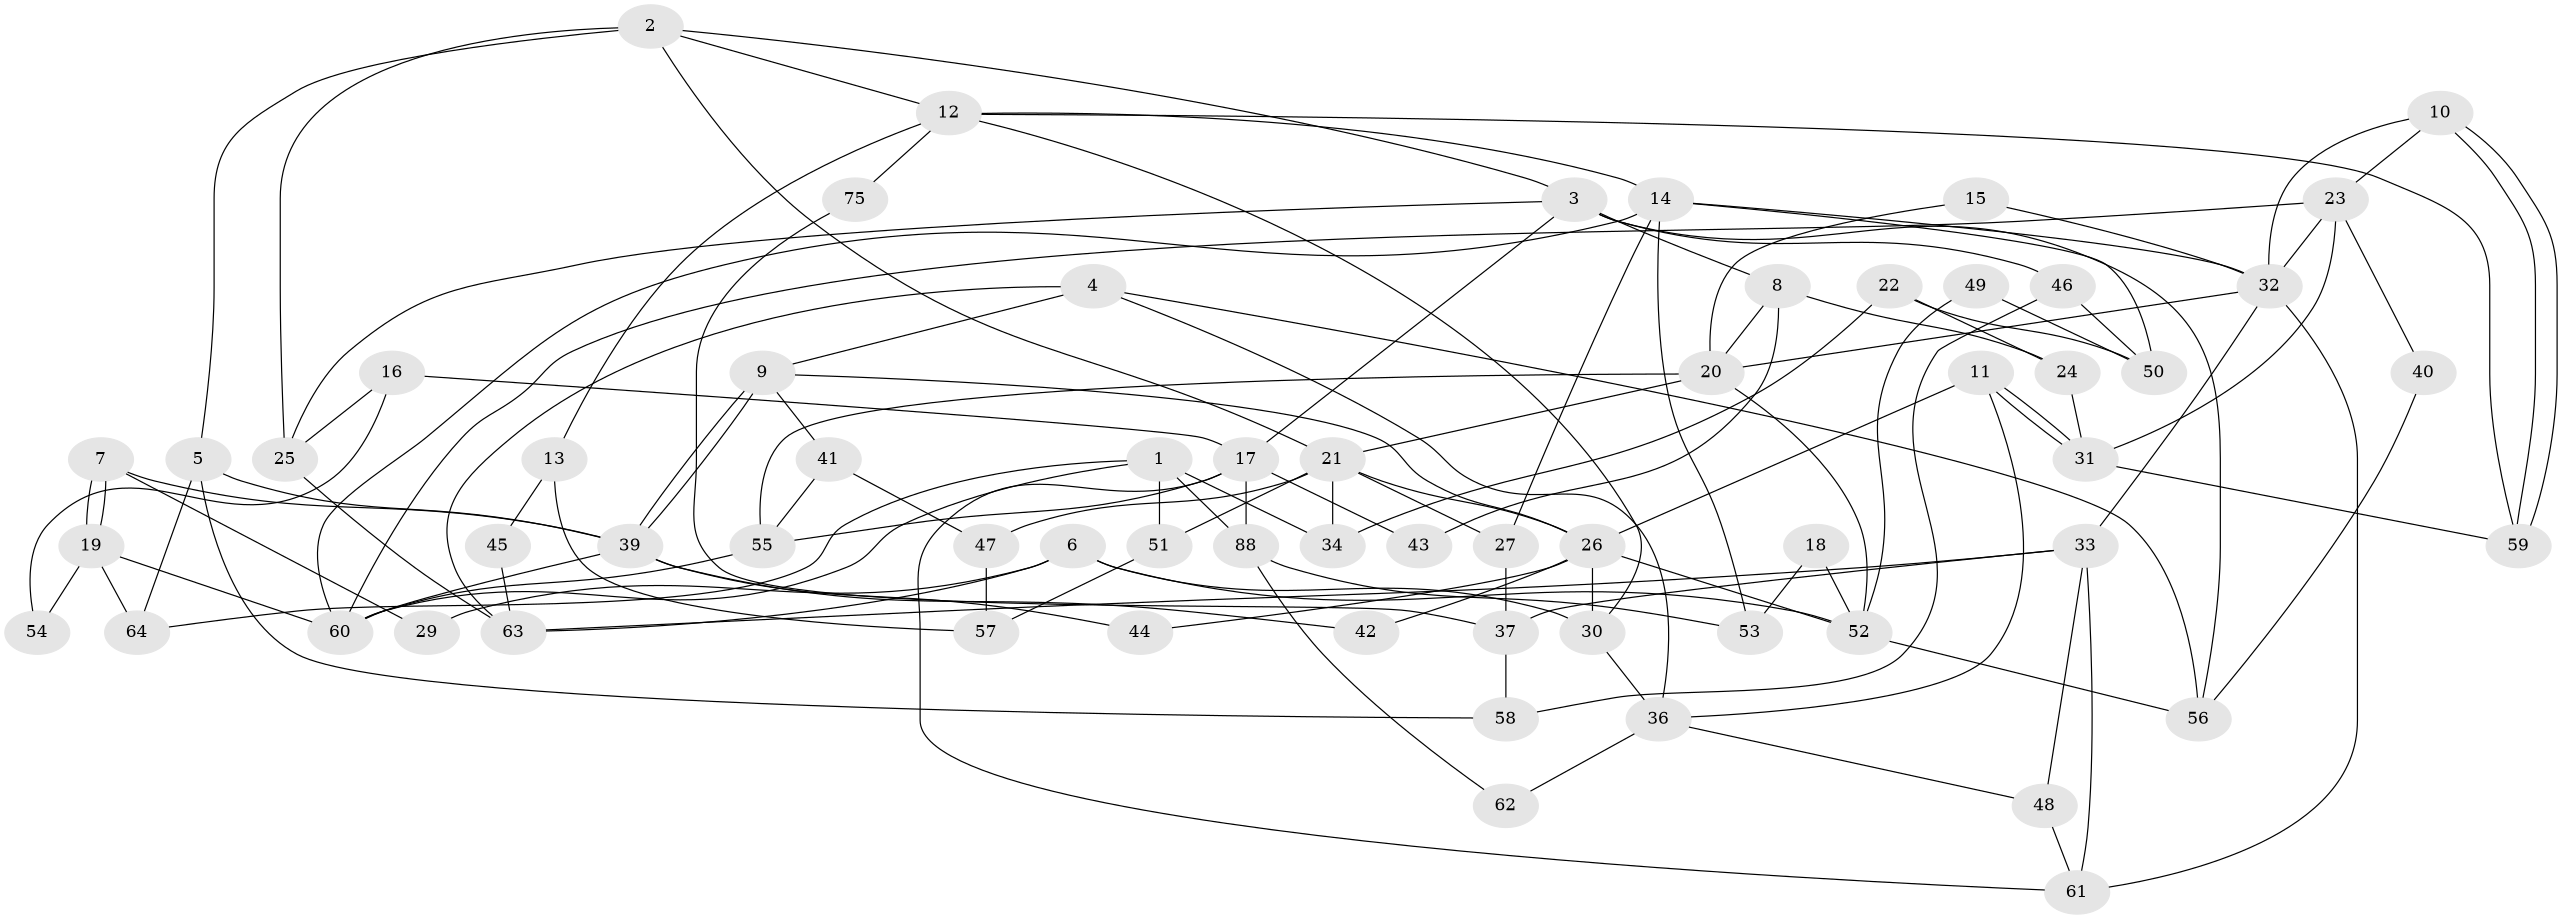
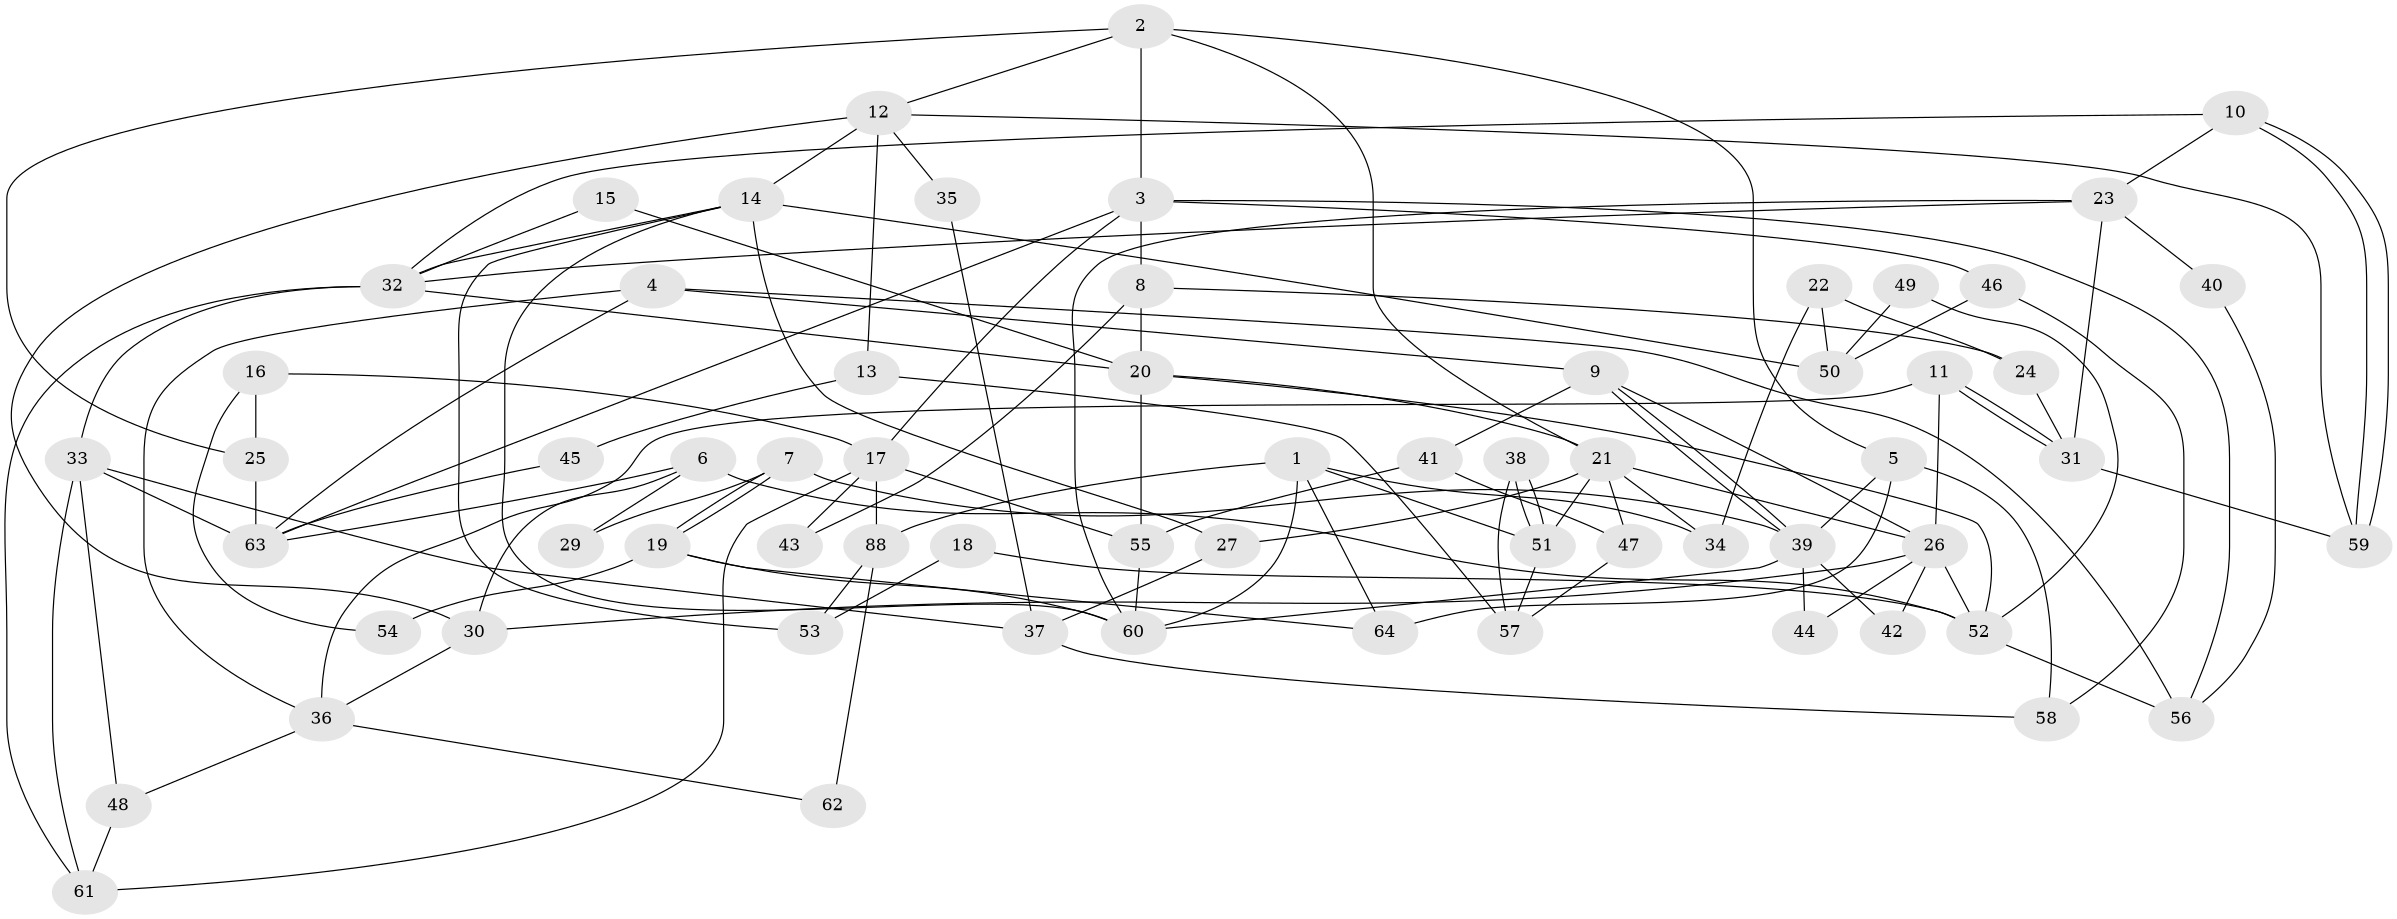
node "75": label "75" -> "35"
edge "3" -- "25": now "3" -- "63"
node "38": added
